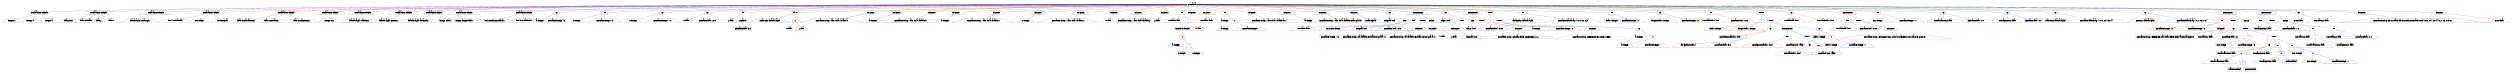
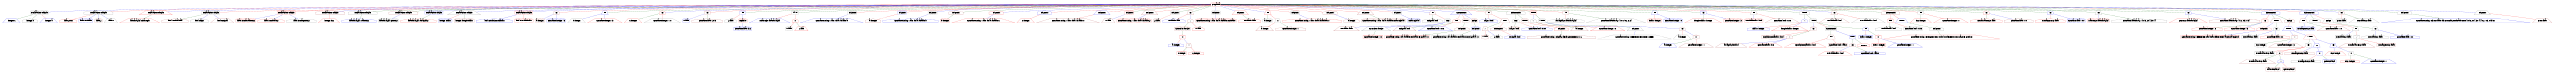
node "Constante string : Valor de la variable resultado:": added
node "ALL": label "ALL" -> "BREAK"
